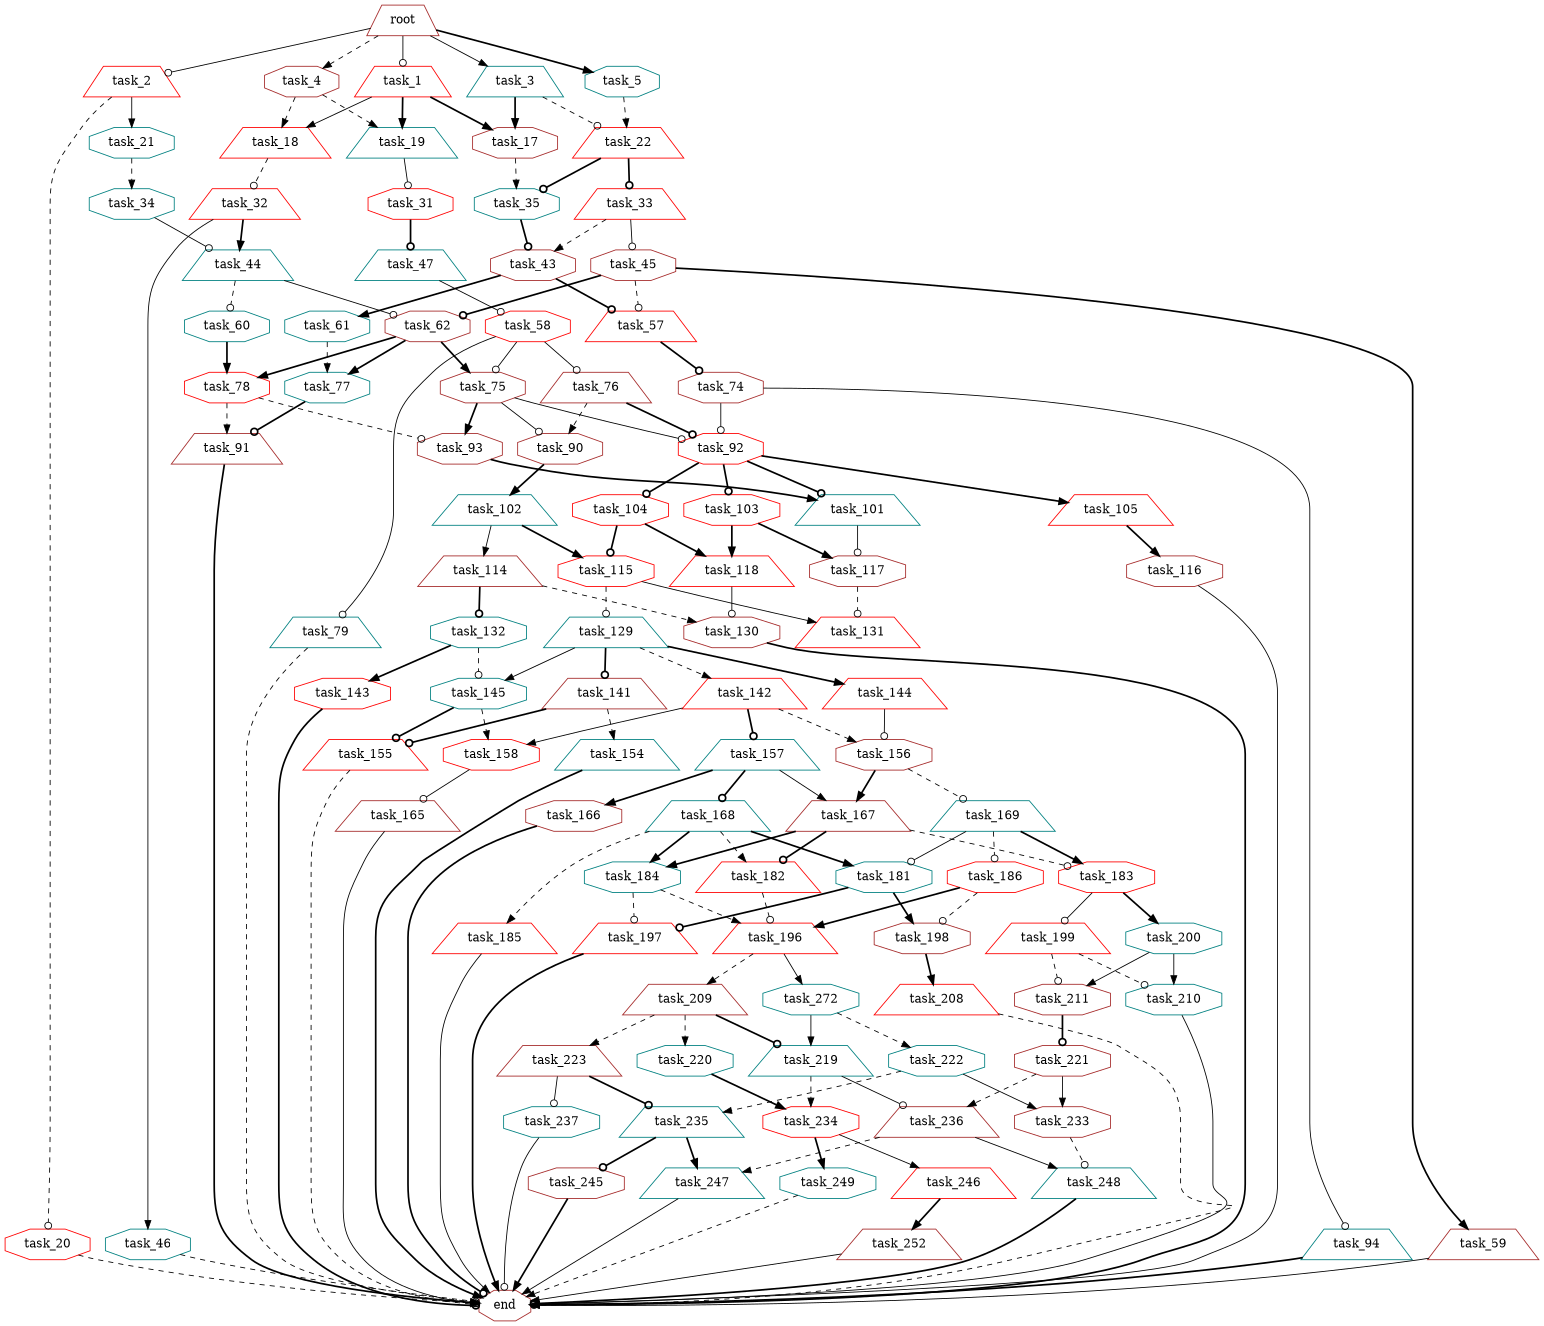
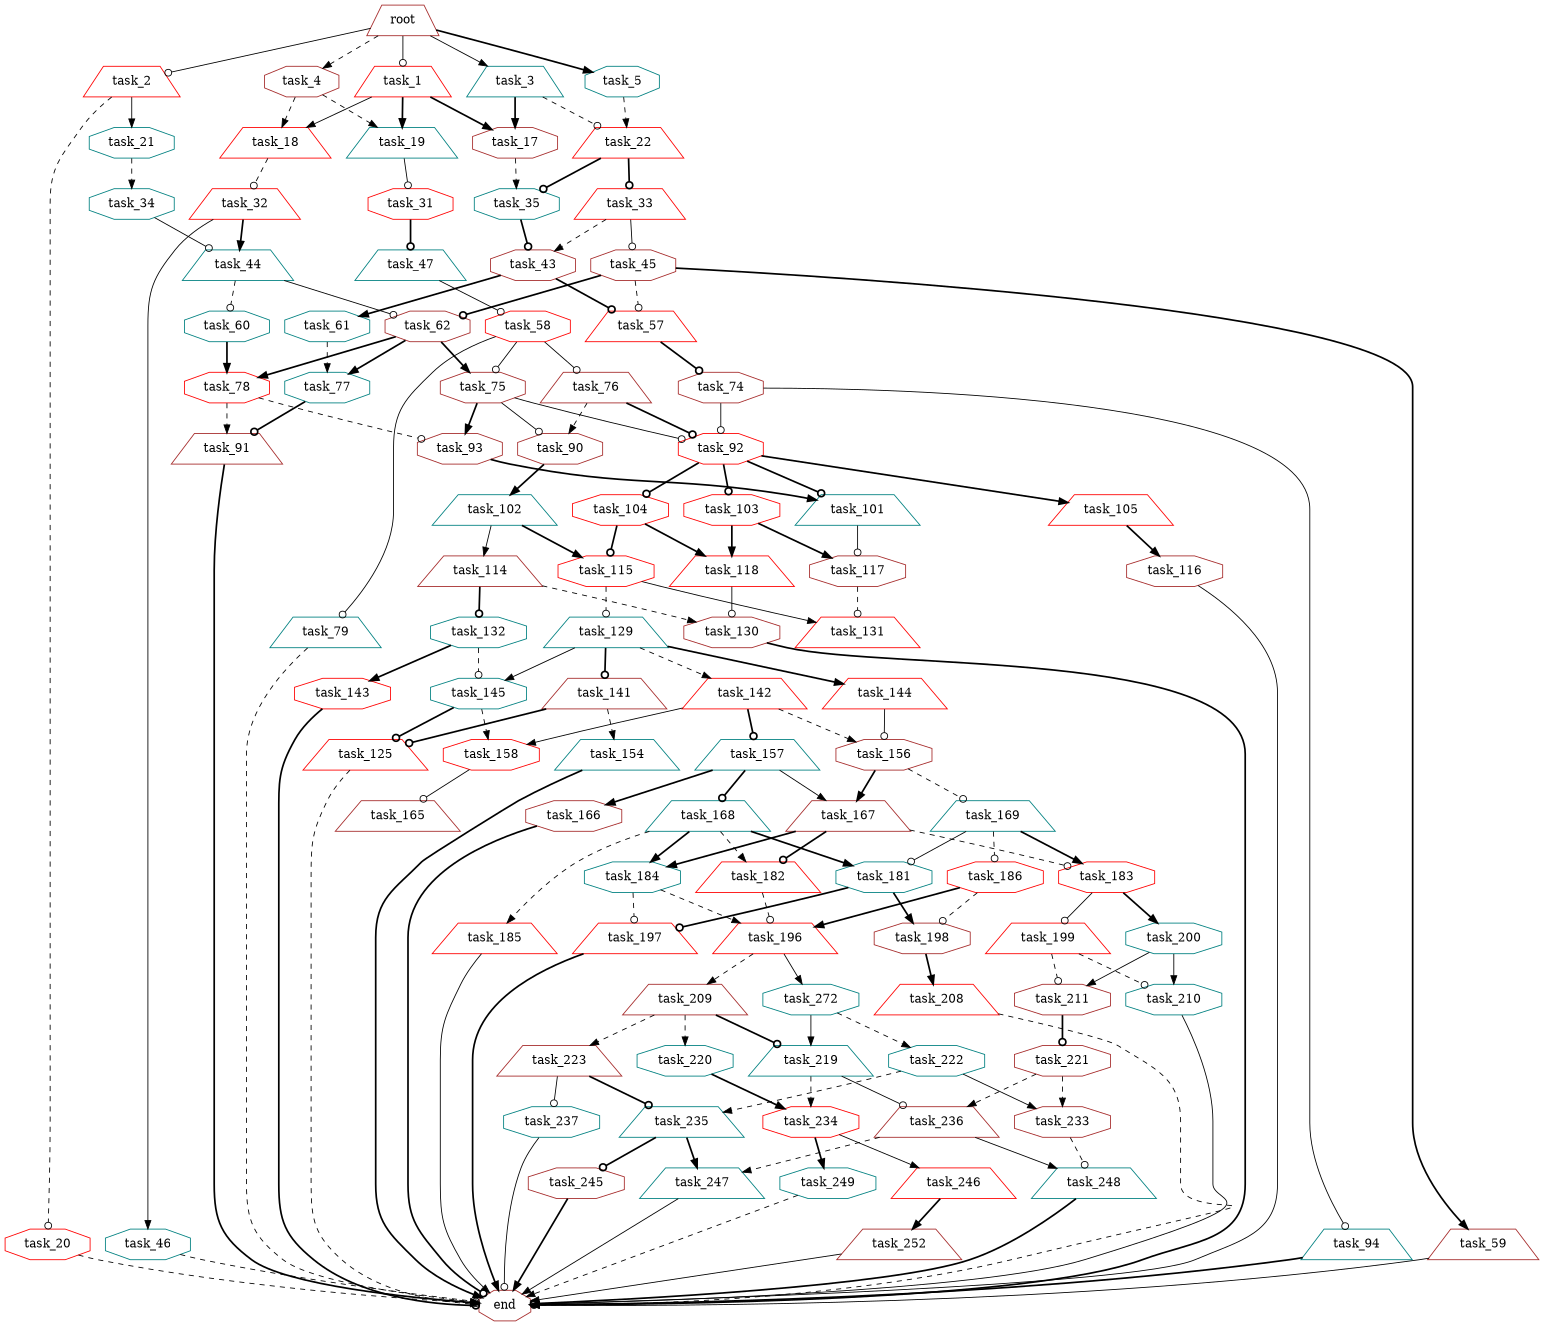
node "task_155": label "task_155" -> "task_125"
edge "task_221" -> "task_233": style solid -> dashed
edge "task_165" -> "end": removed
